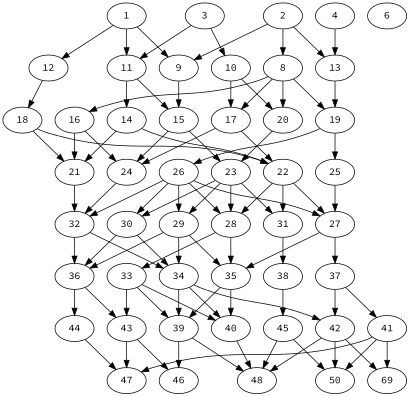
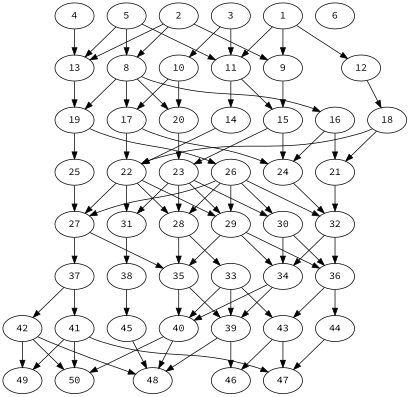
node "5": added
edge "14" -> "21": removed
edge "22" -> "29": added
edge "34" -> "42": removed
edge "45" -> "50": now "40" -> "50"
node "69": label "69" -> "49"
